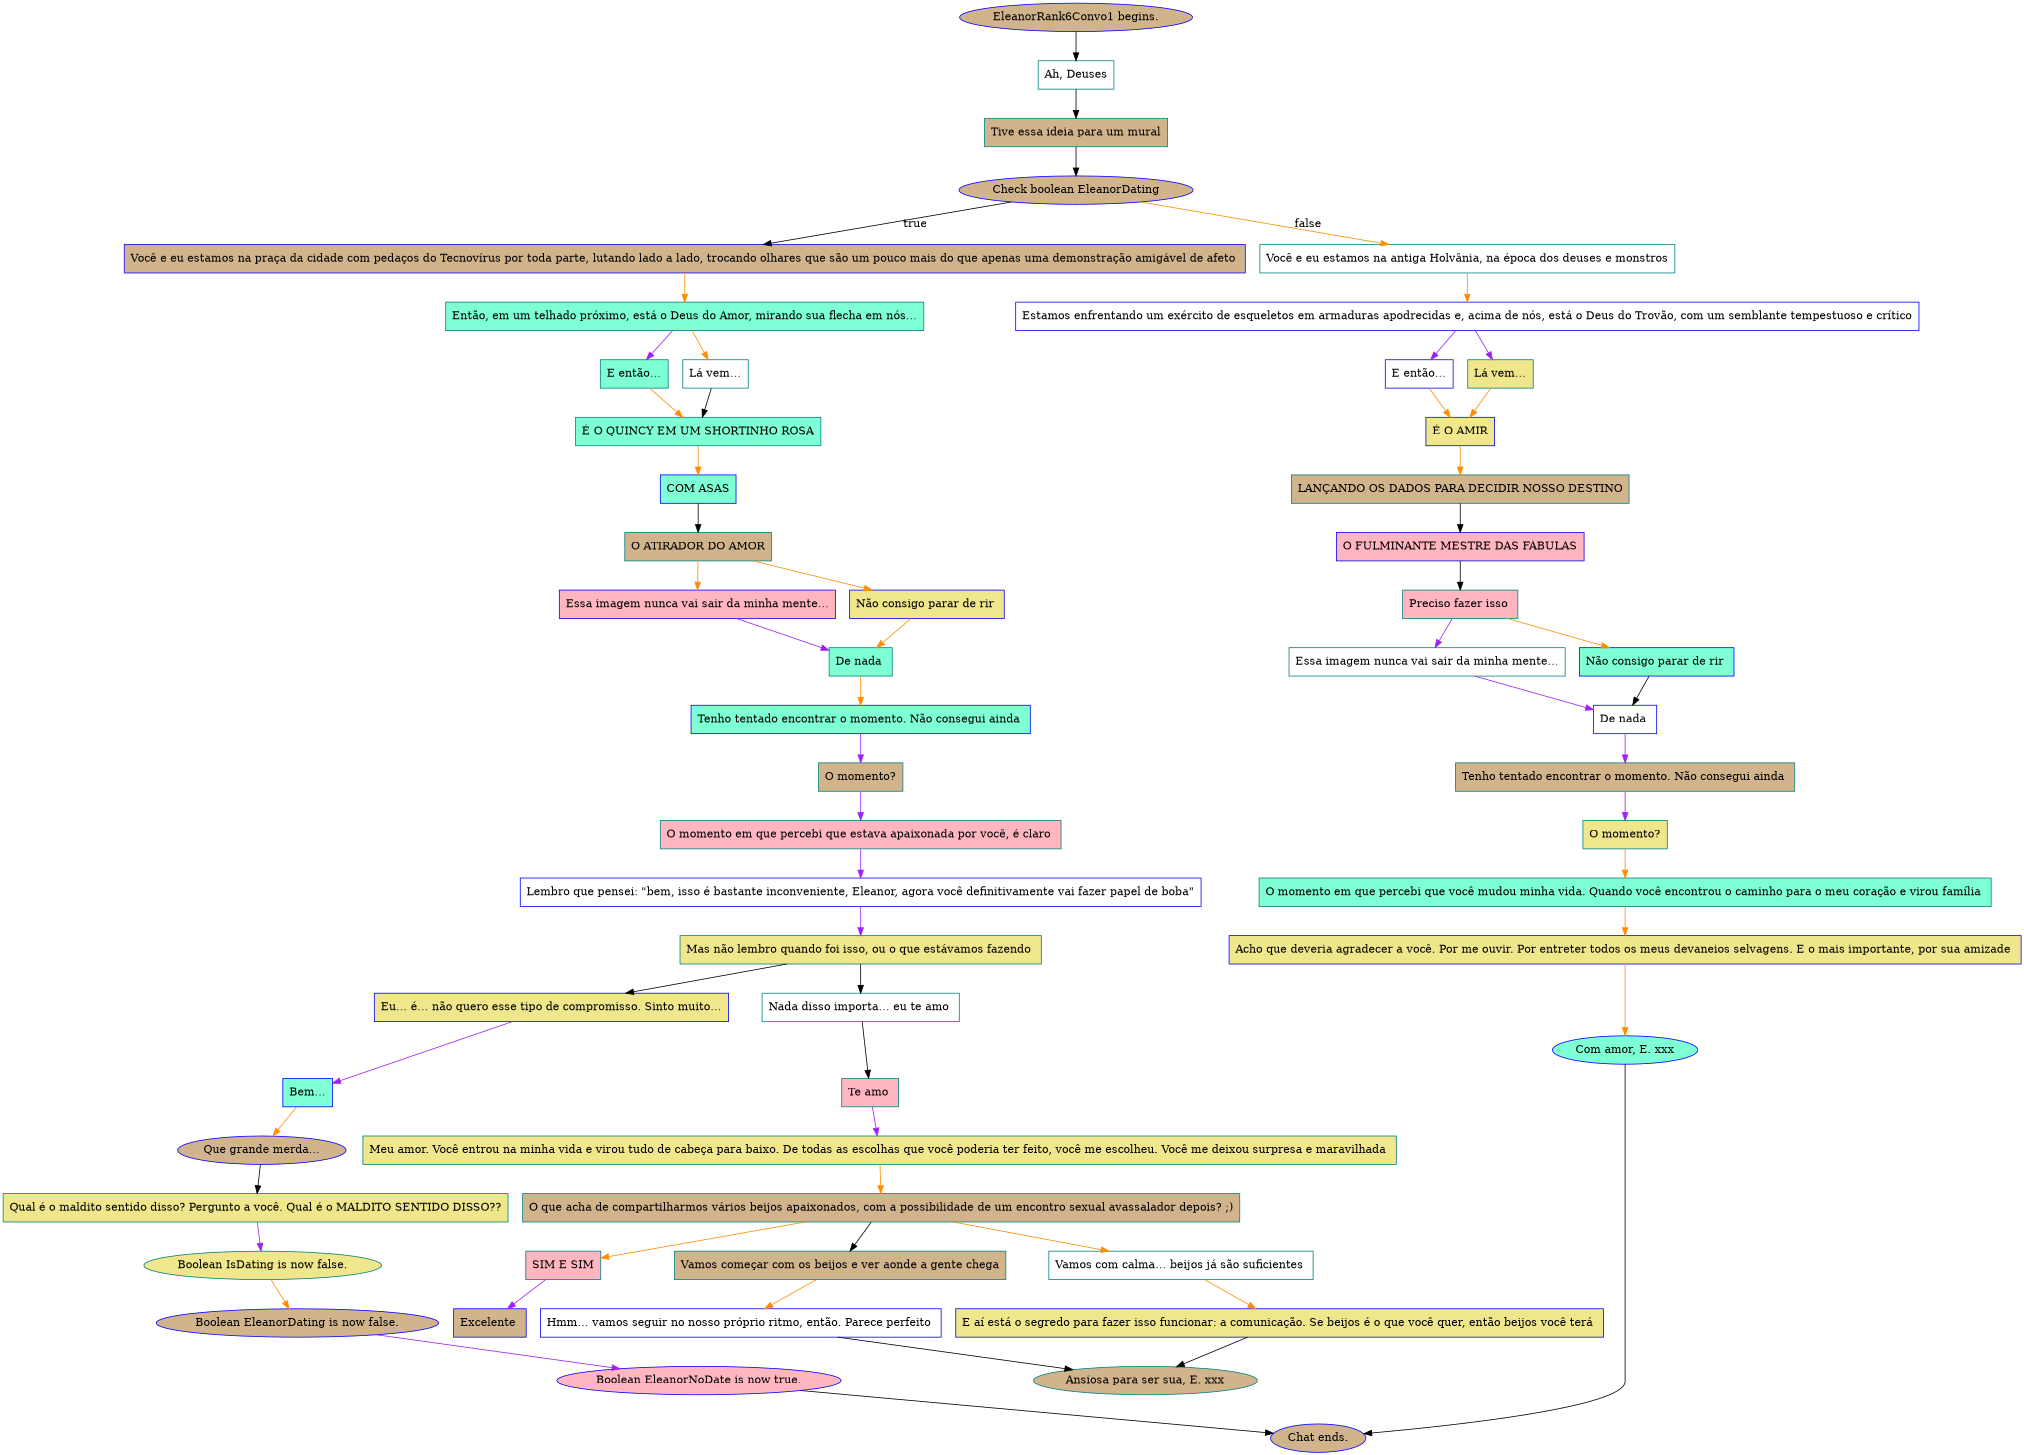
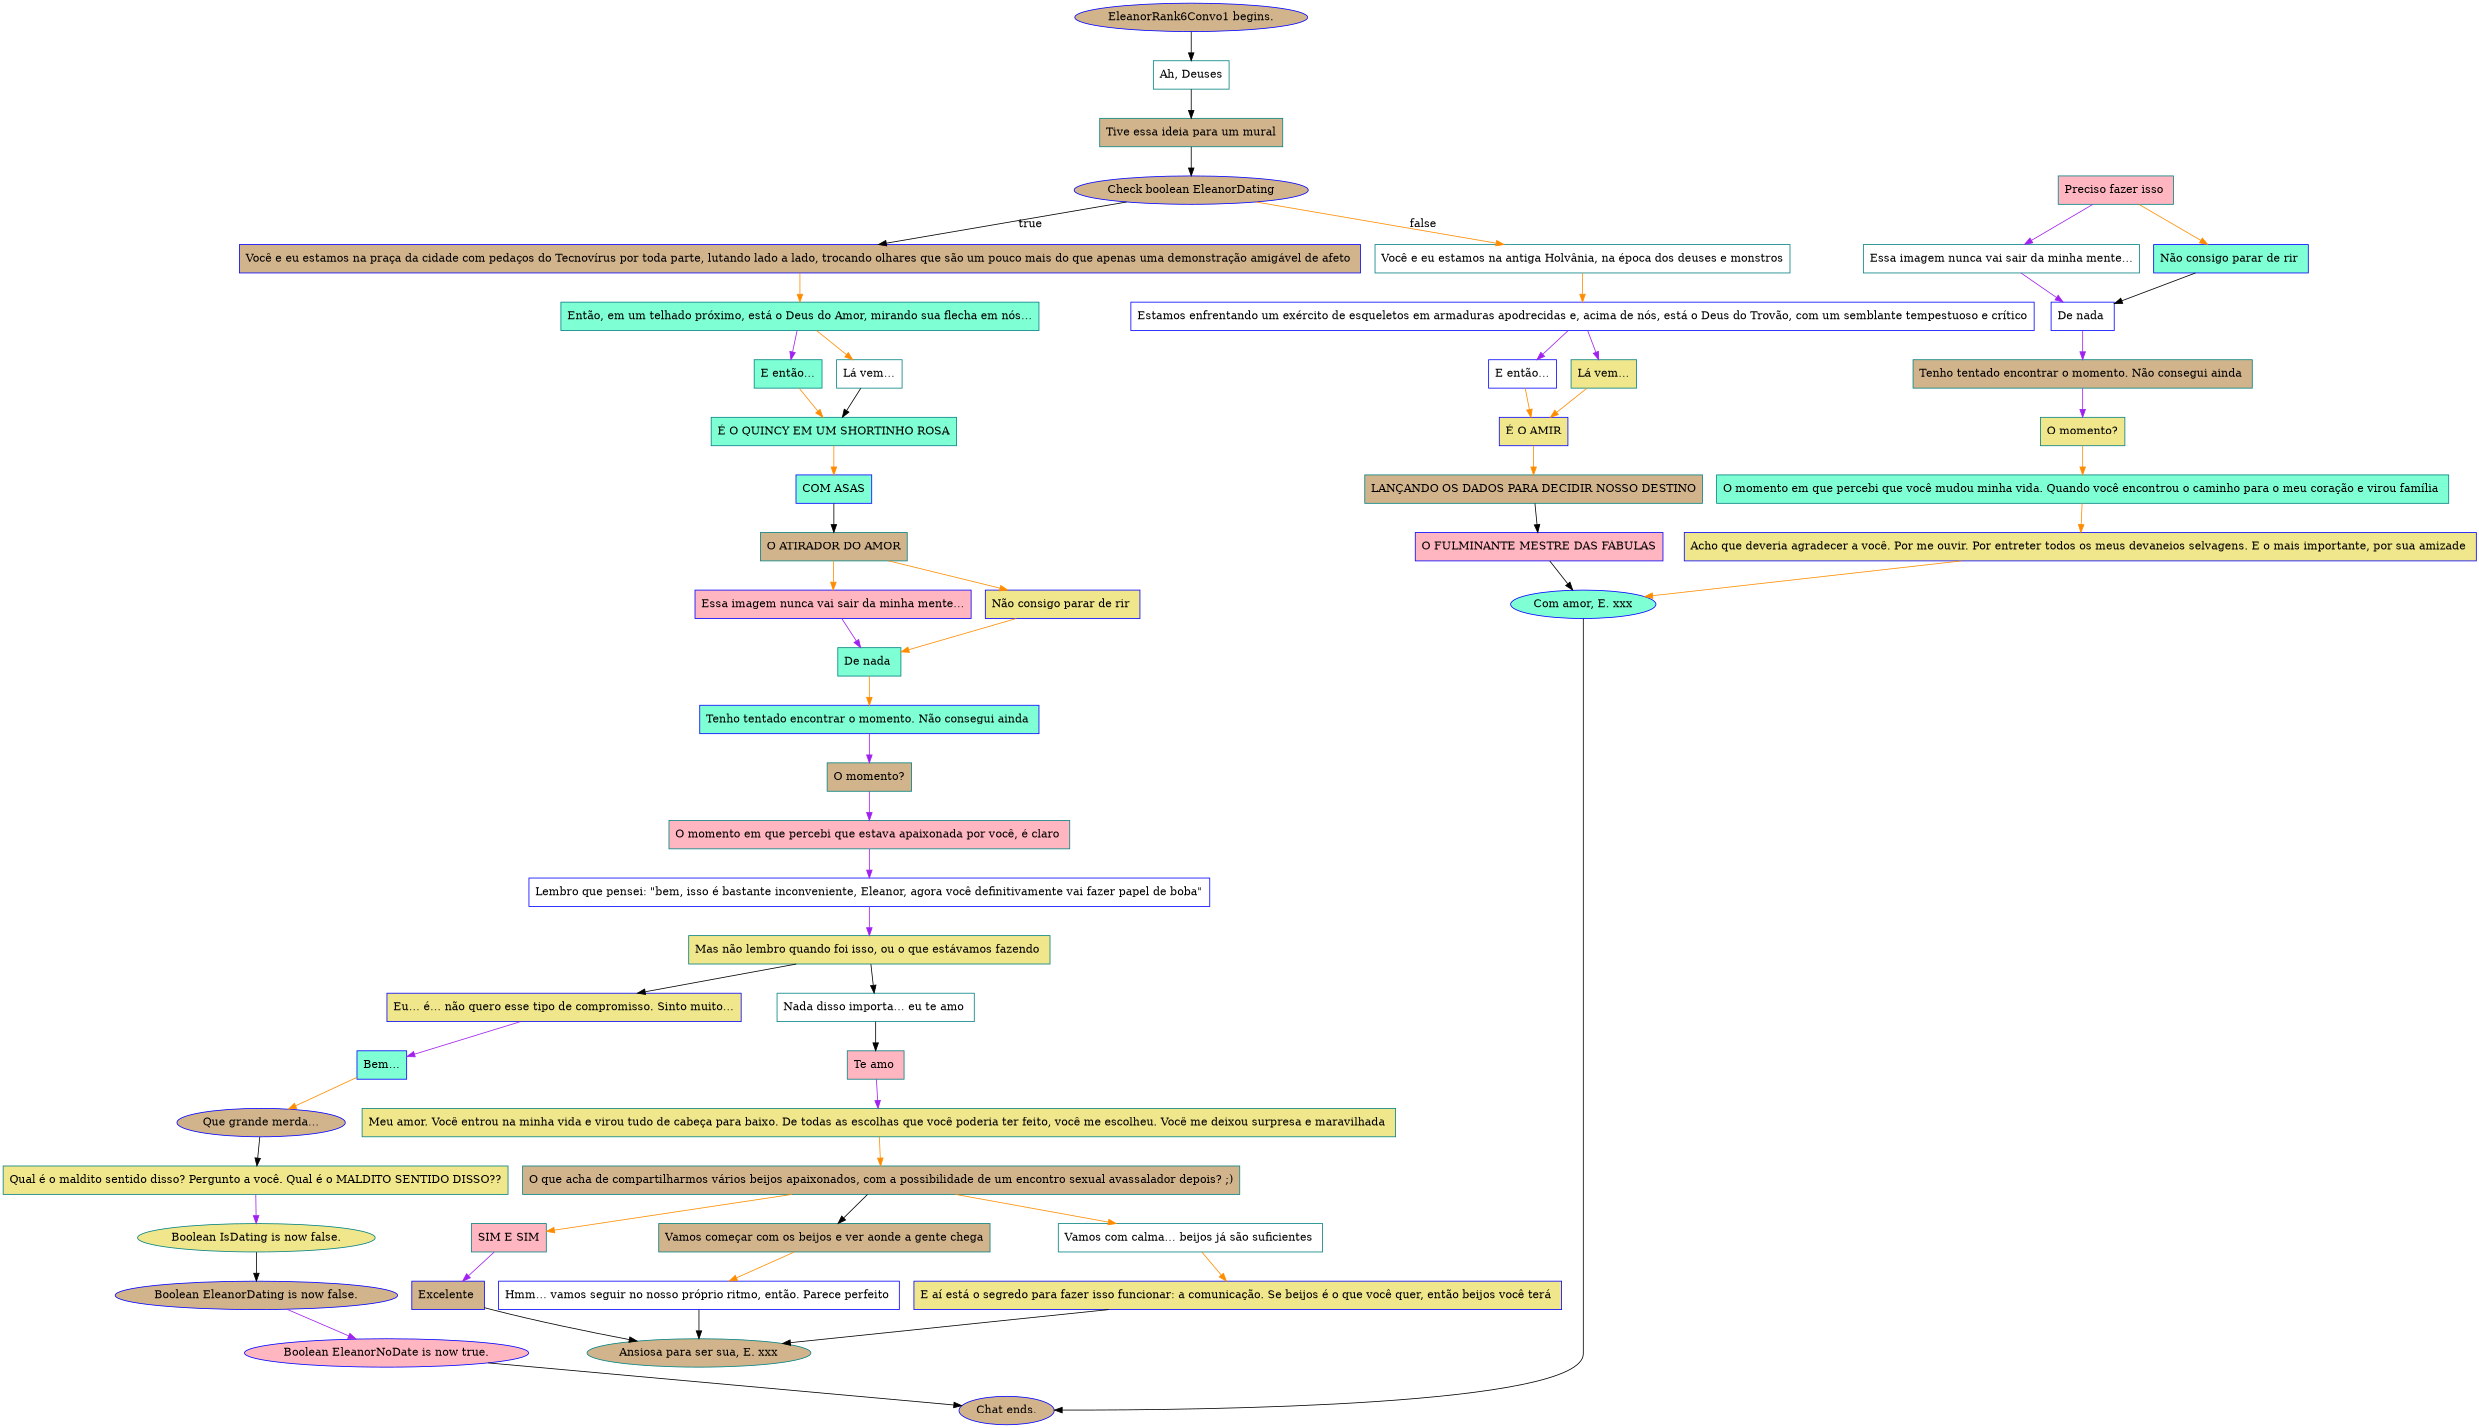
edge "O FULMINANTE MESTRE DAS FÁBULAS" -> "Preciso fazer isso": now "O FULMINANTE MESTRE DAS FÁBULAS" -> "Com amor, E. xxx"
edge "Boolean IsDating is now false." -> "Boolean EleanorDating is now false.": color darkorange -> black
edge "Excelente" -> "Ansiosa para ser sua, E. xxx": added
